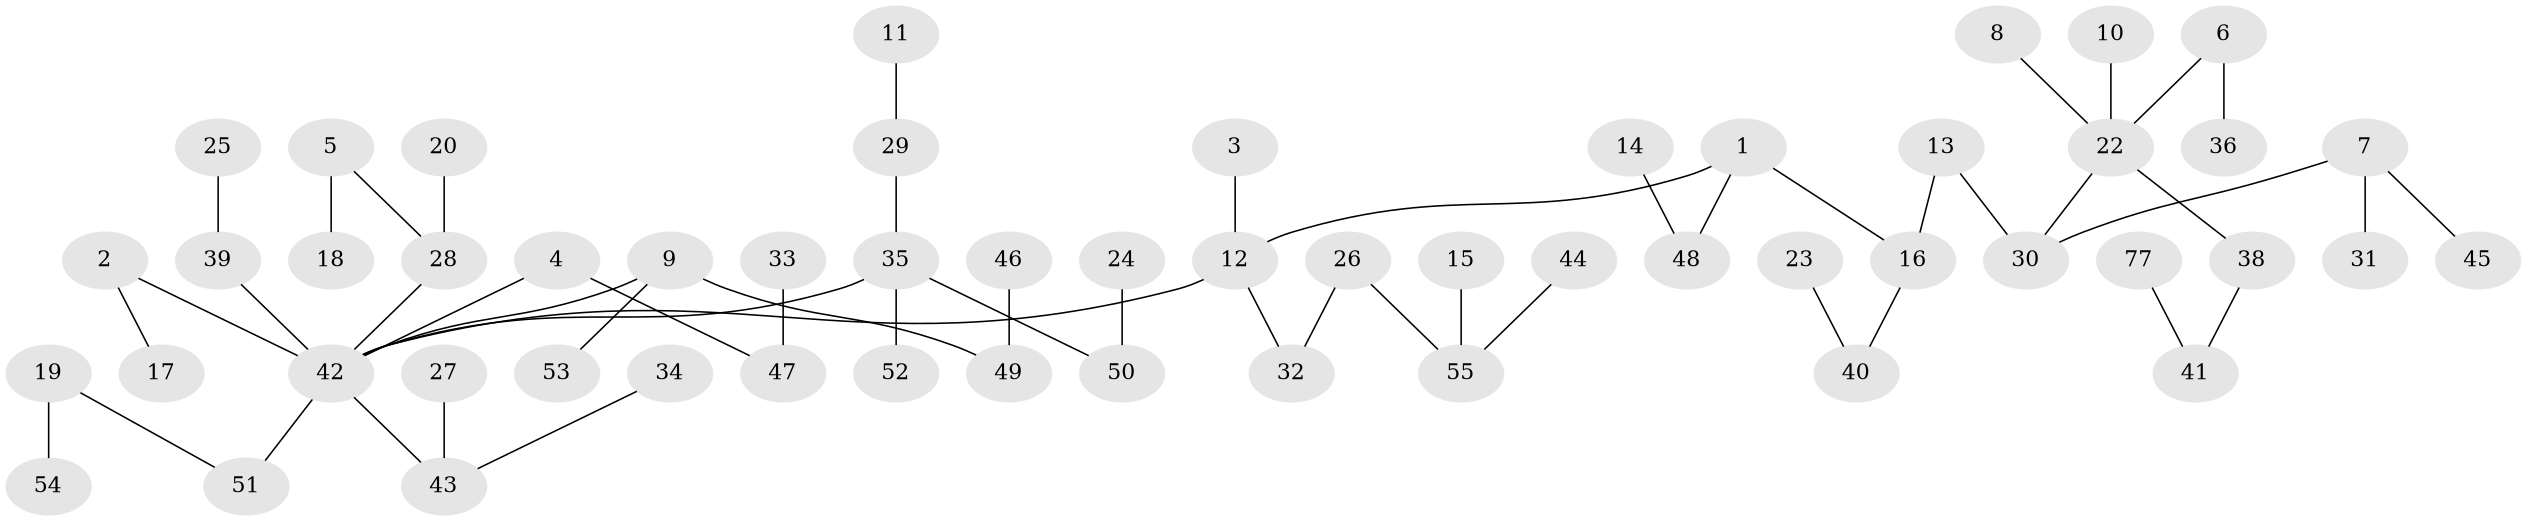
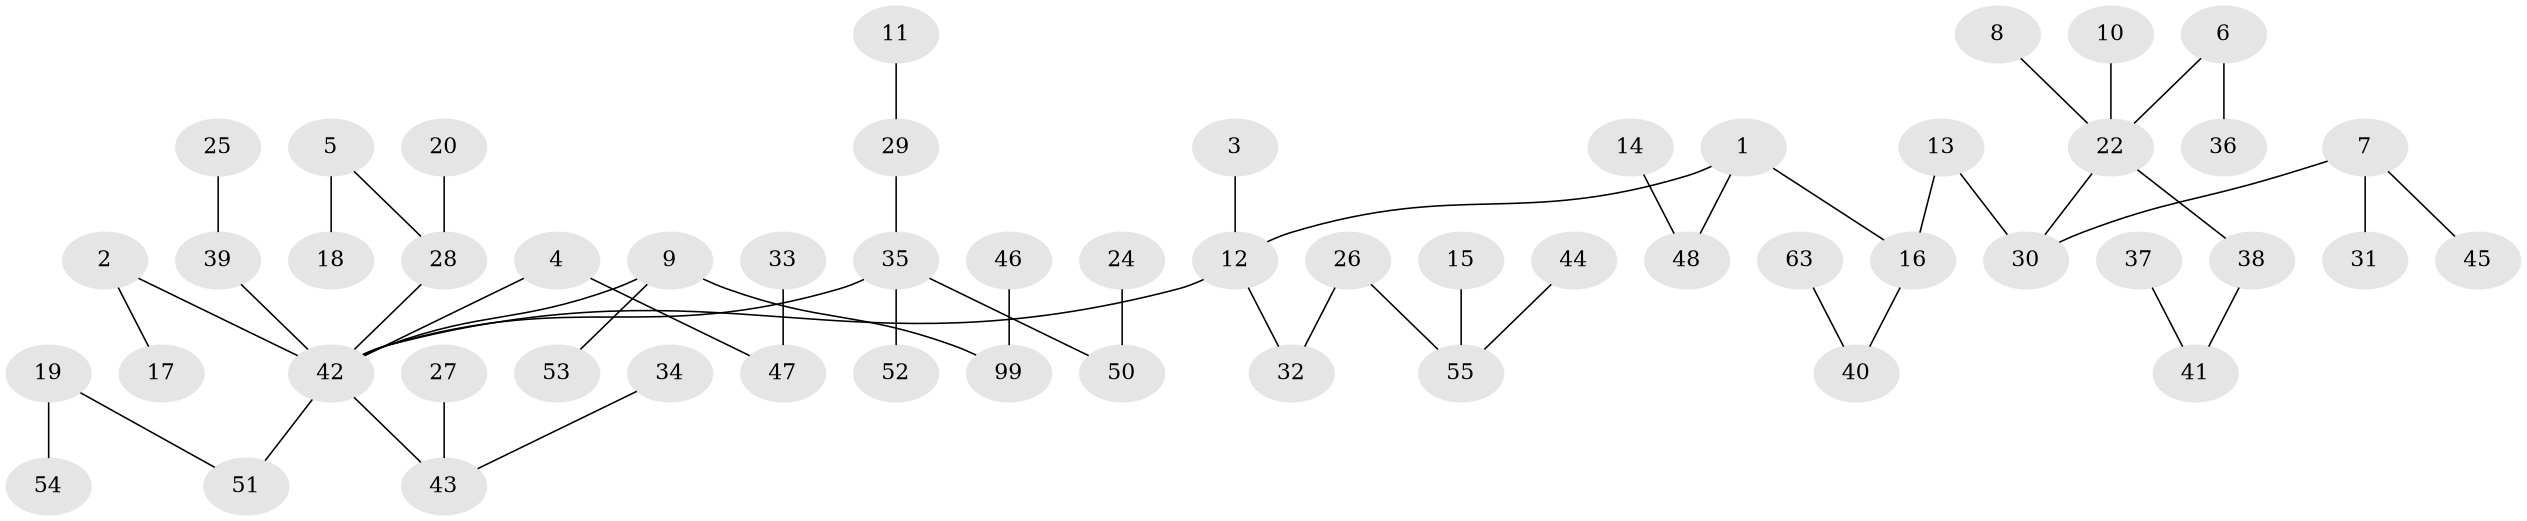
node "23": label "23" -> "63"
node "77": label "77" -> "37"
node "49": label "49" -> "99"
